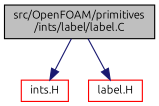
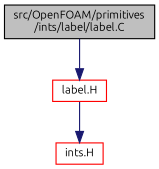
edge "src/OpenFOAM/primitives /ints/label/label.C" -> "ints.H": now "label.H" -> "ints.H"
